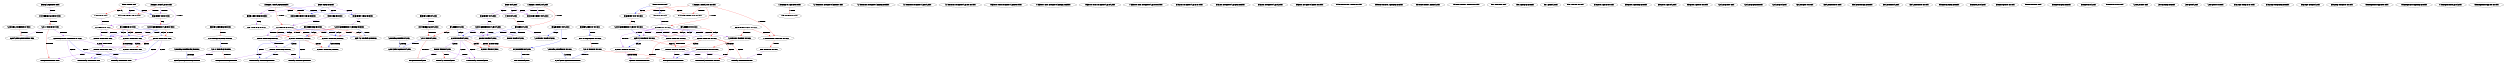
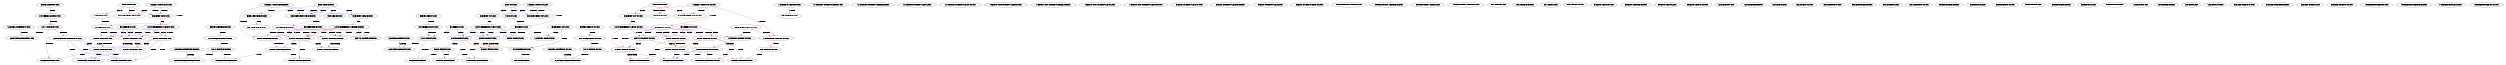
edge "WATERWORKS_EGYPTIAN" -> "BAKER_EGYPTIAN": now "WATERWORKS_EGYPTIAN" -> "IRONMINE_EGYPTIAN"
edge "MILL_AMAZON" -> "BAKER_AMAZON": removed, label "FLOUR"
edge "SLAUGHTERHOUSE_AMAZON" -> "GOLDMINE_AMAZON": added, label "MEAT"
edge "CHARCOAL_BURNER_ROMAN" -> "IRONMELT_ROMAN": added, label "COAL"
node "WEAPONSMITH_EGYPTIAN": removed
